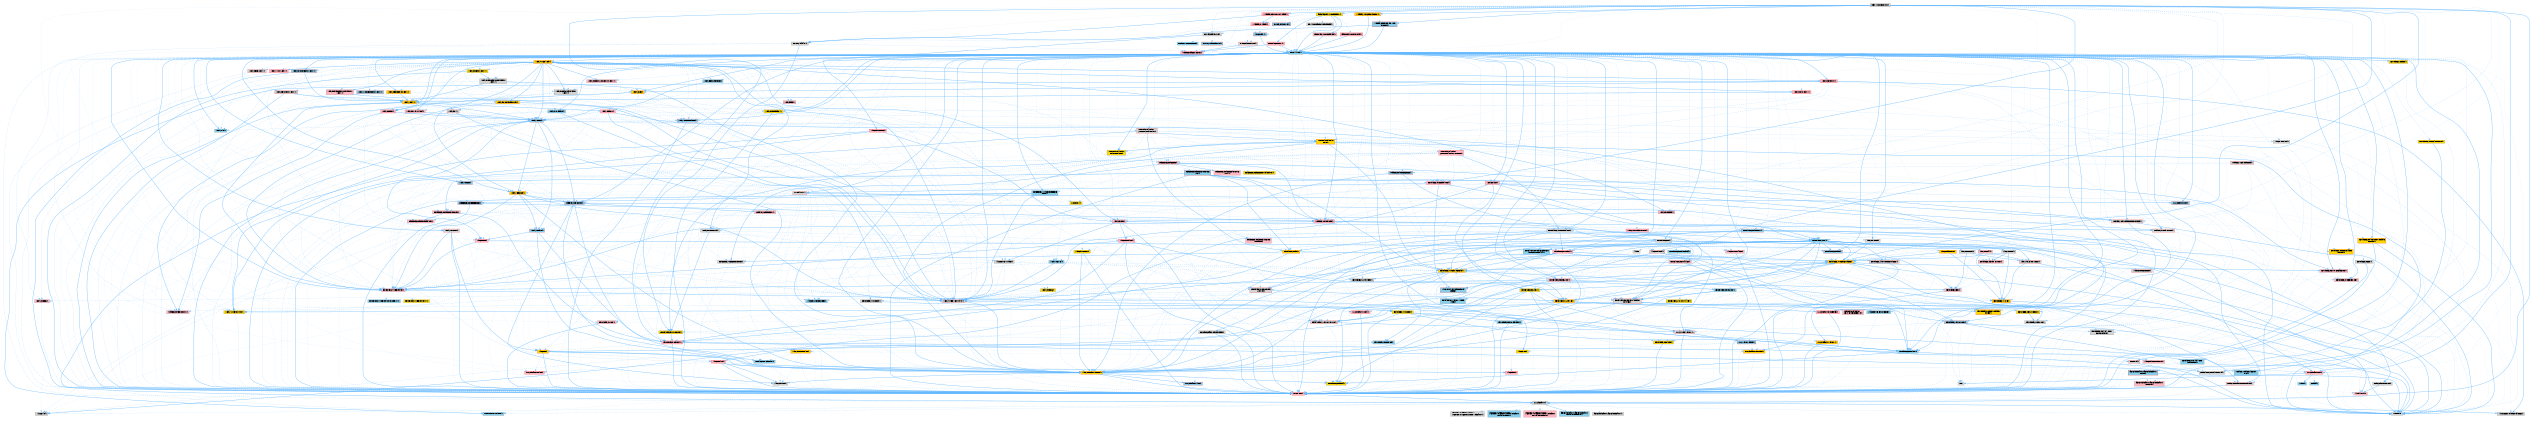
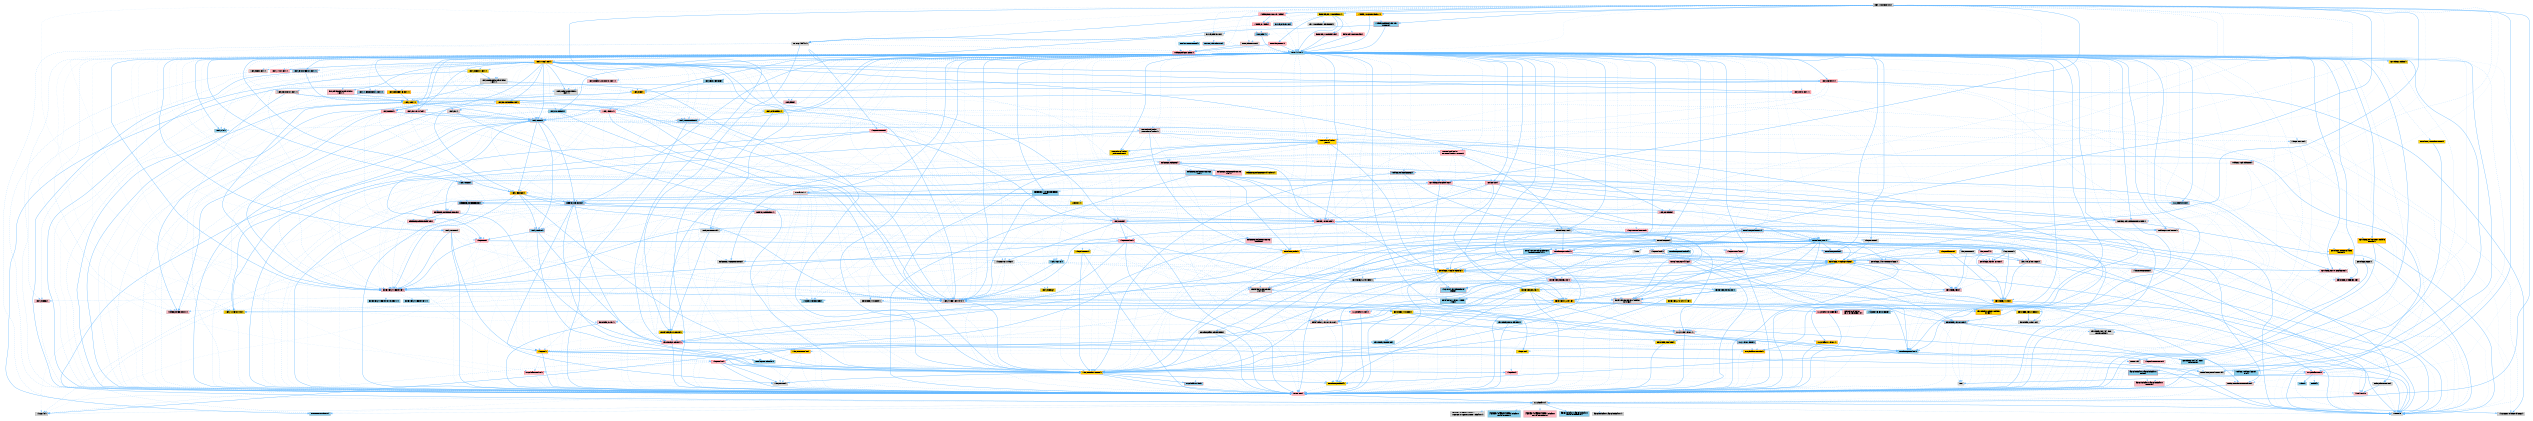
node "Math/ScaleRotationTranslation Matrix.h": label "Math/ScaleRotationTranslation Matrix.h" -> "Text/ScaleRotationTranslation Matrix.h"
node "Containers/ImportSettings.h": label "Containers/ImportSettings.h" -> "Containers/Map.h"
node "Containers/UnrealString.h.inl": fillcolor gold -> skyblue
